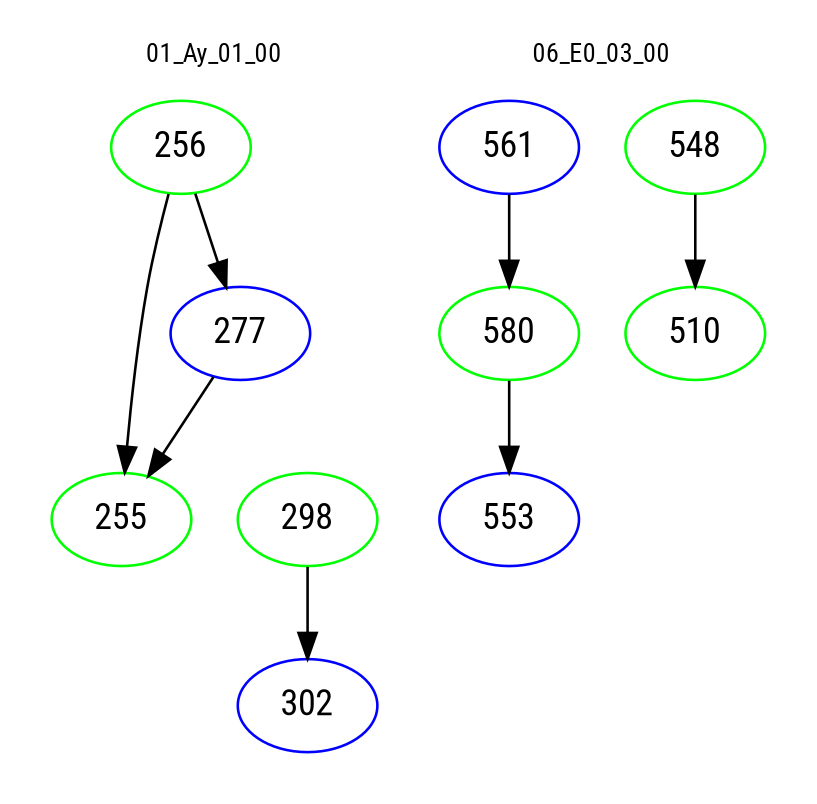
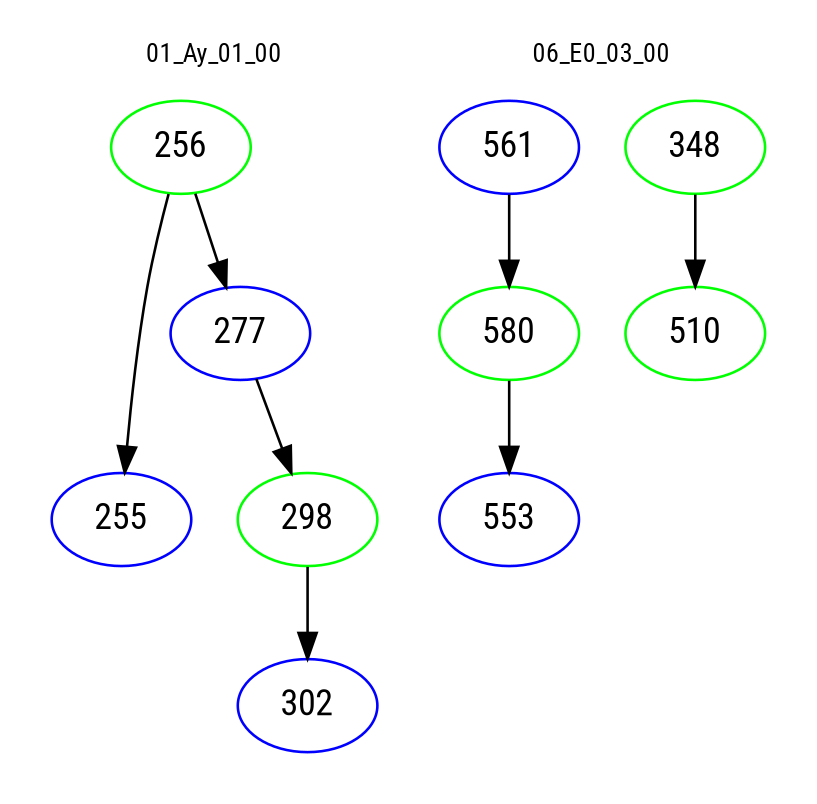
node "548": label "548" -> "348"
edge "277" -> "255": now "277" -> "298"
node "255": color green -> blue
